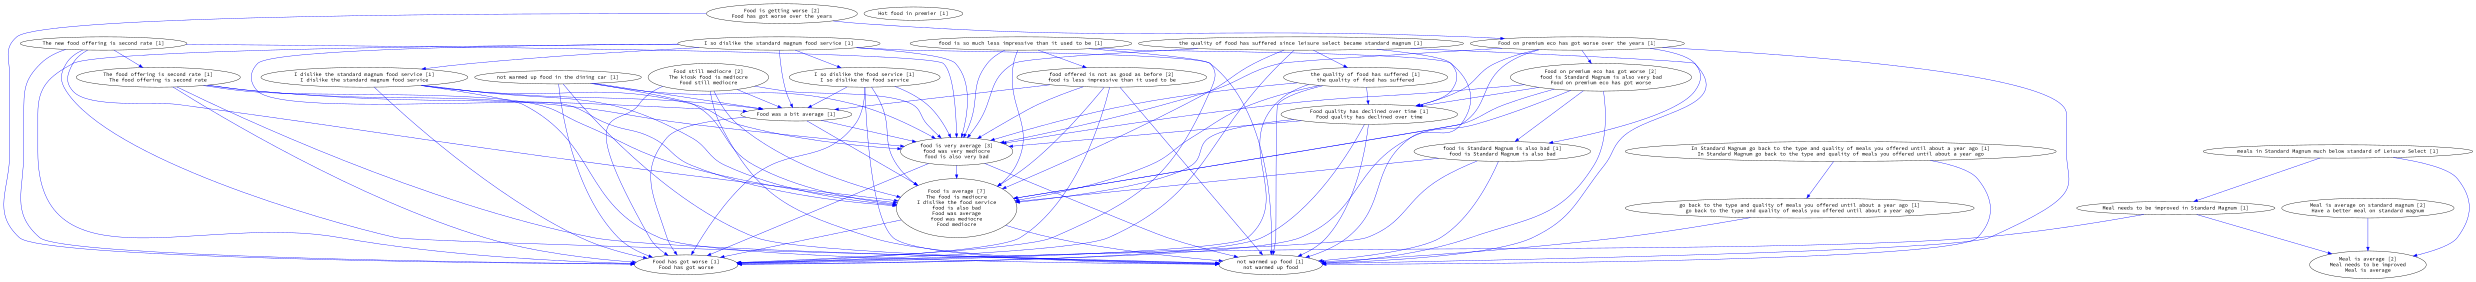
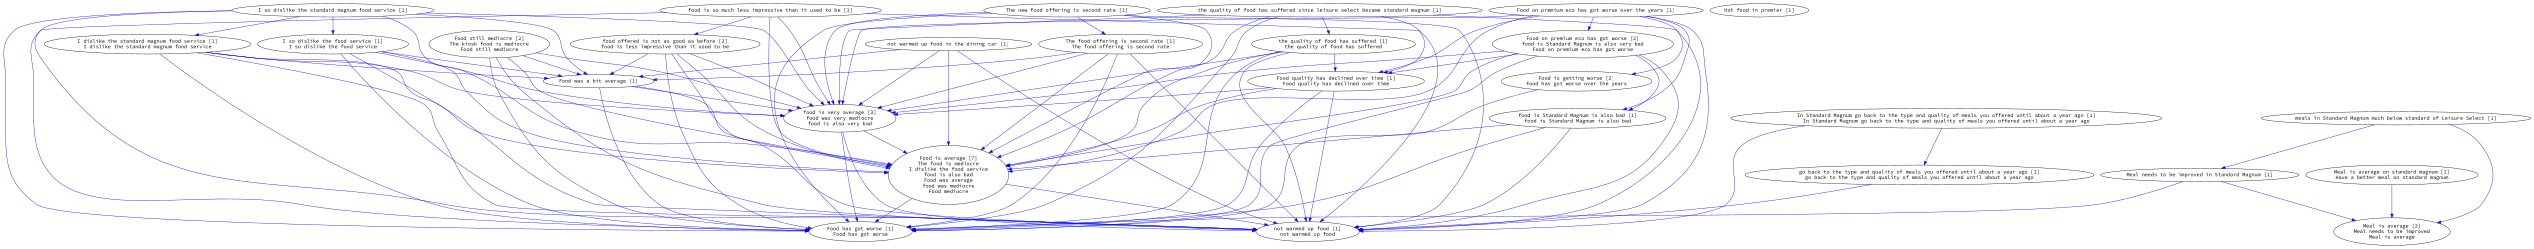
edge "Food is getting worse [2] Food has got worse over the years" -> "Food on premium eco has got worse over the years [1]": reversed
edge "not warmed up food in the dining car [1]" -> "Food has got worse [1] Food has got worse": removed
